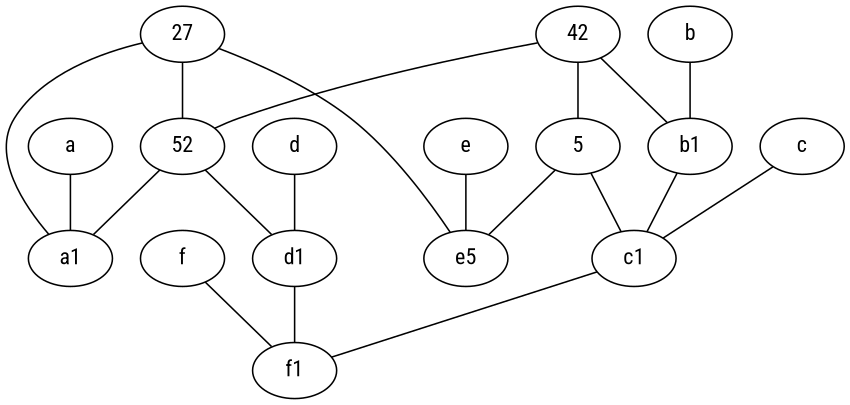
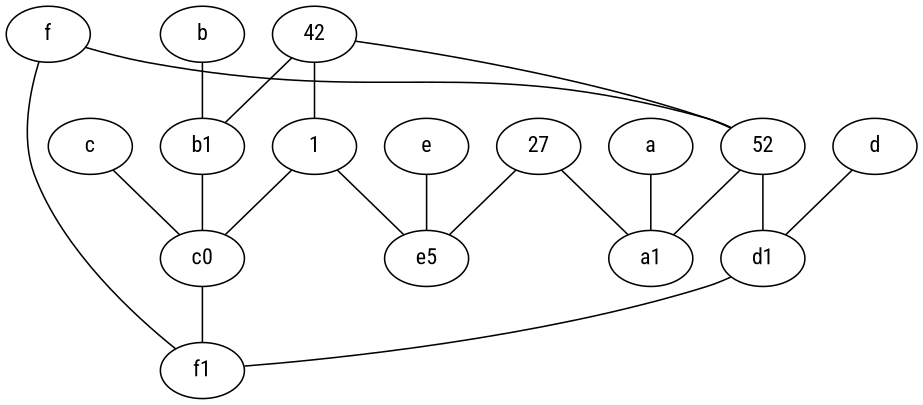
edge "27" -- "52": now "f" -- "52"
node "5": label "5" -> "1"
node "c1": label "c1" -> "c0"
